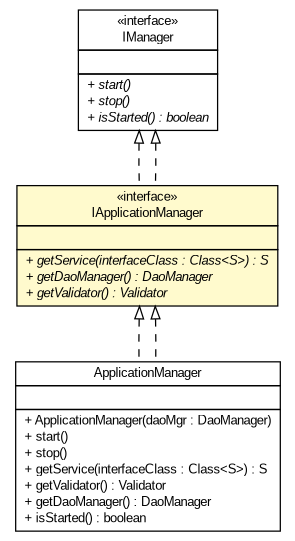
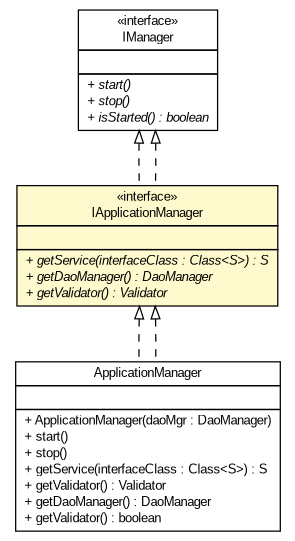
node "ApplicationManager": text "+ isStarted() : boolean" -> "+ getValidator() : boolean"
